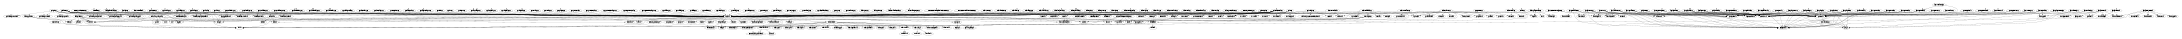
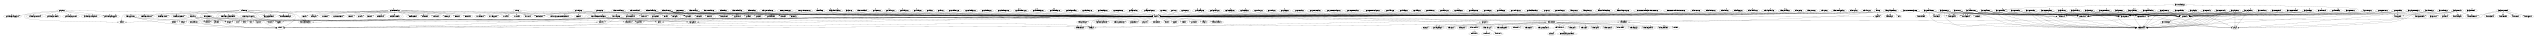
node "cpu/vm8086.cc": removed
node "Events.h": added
